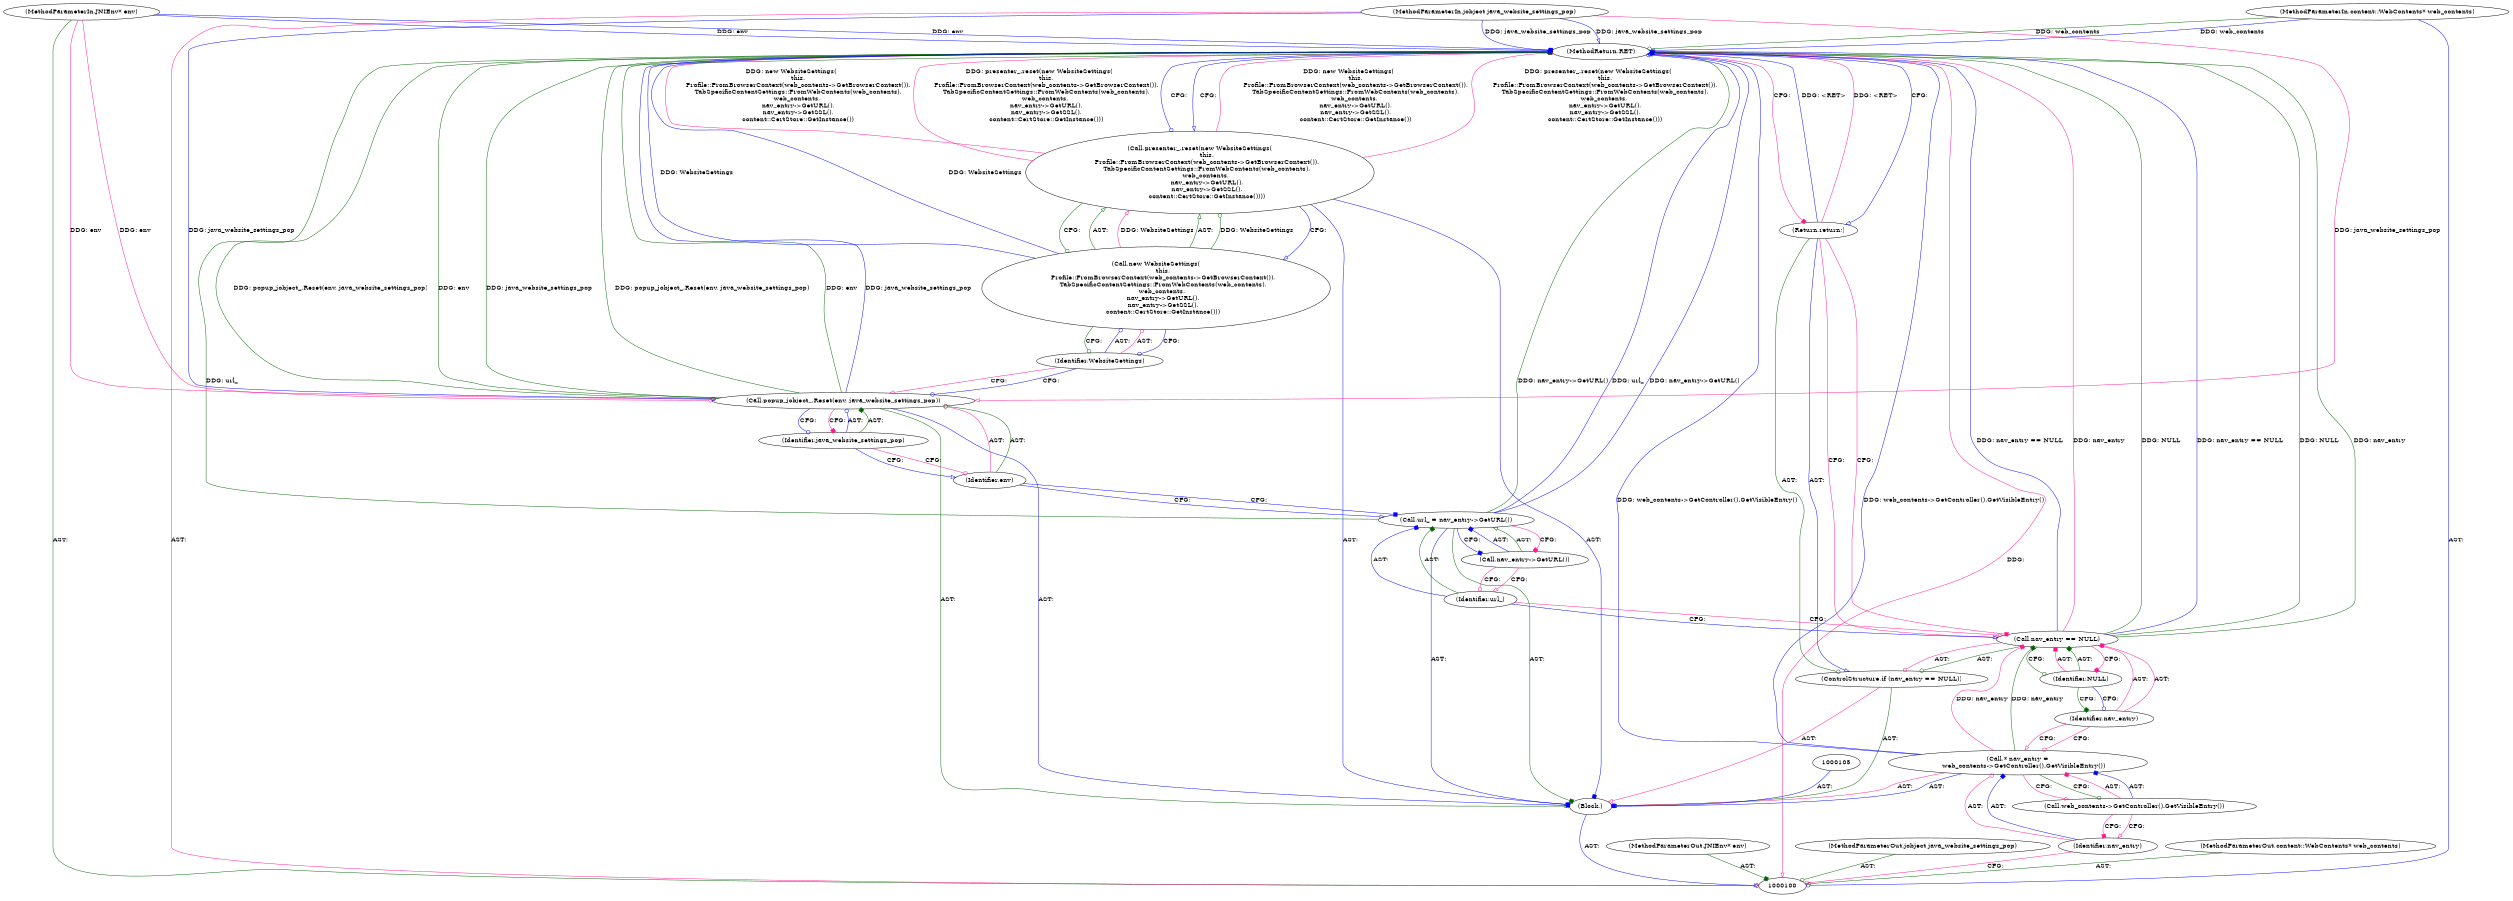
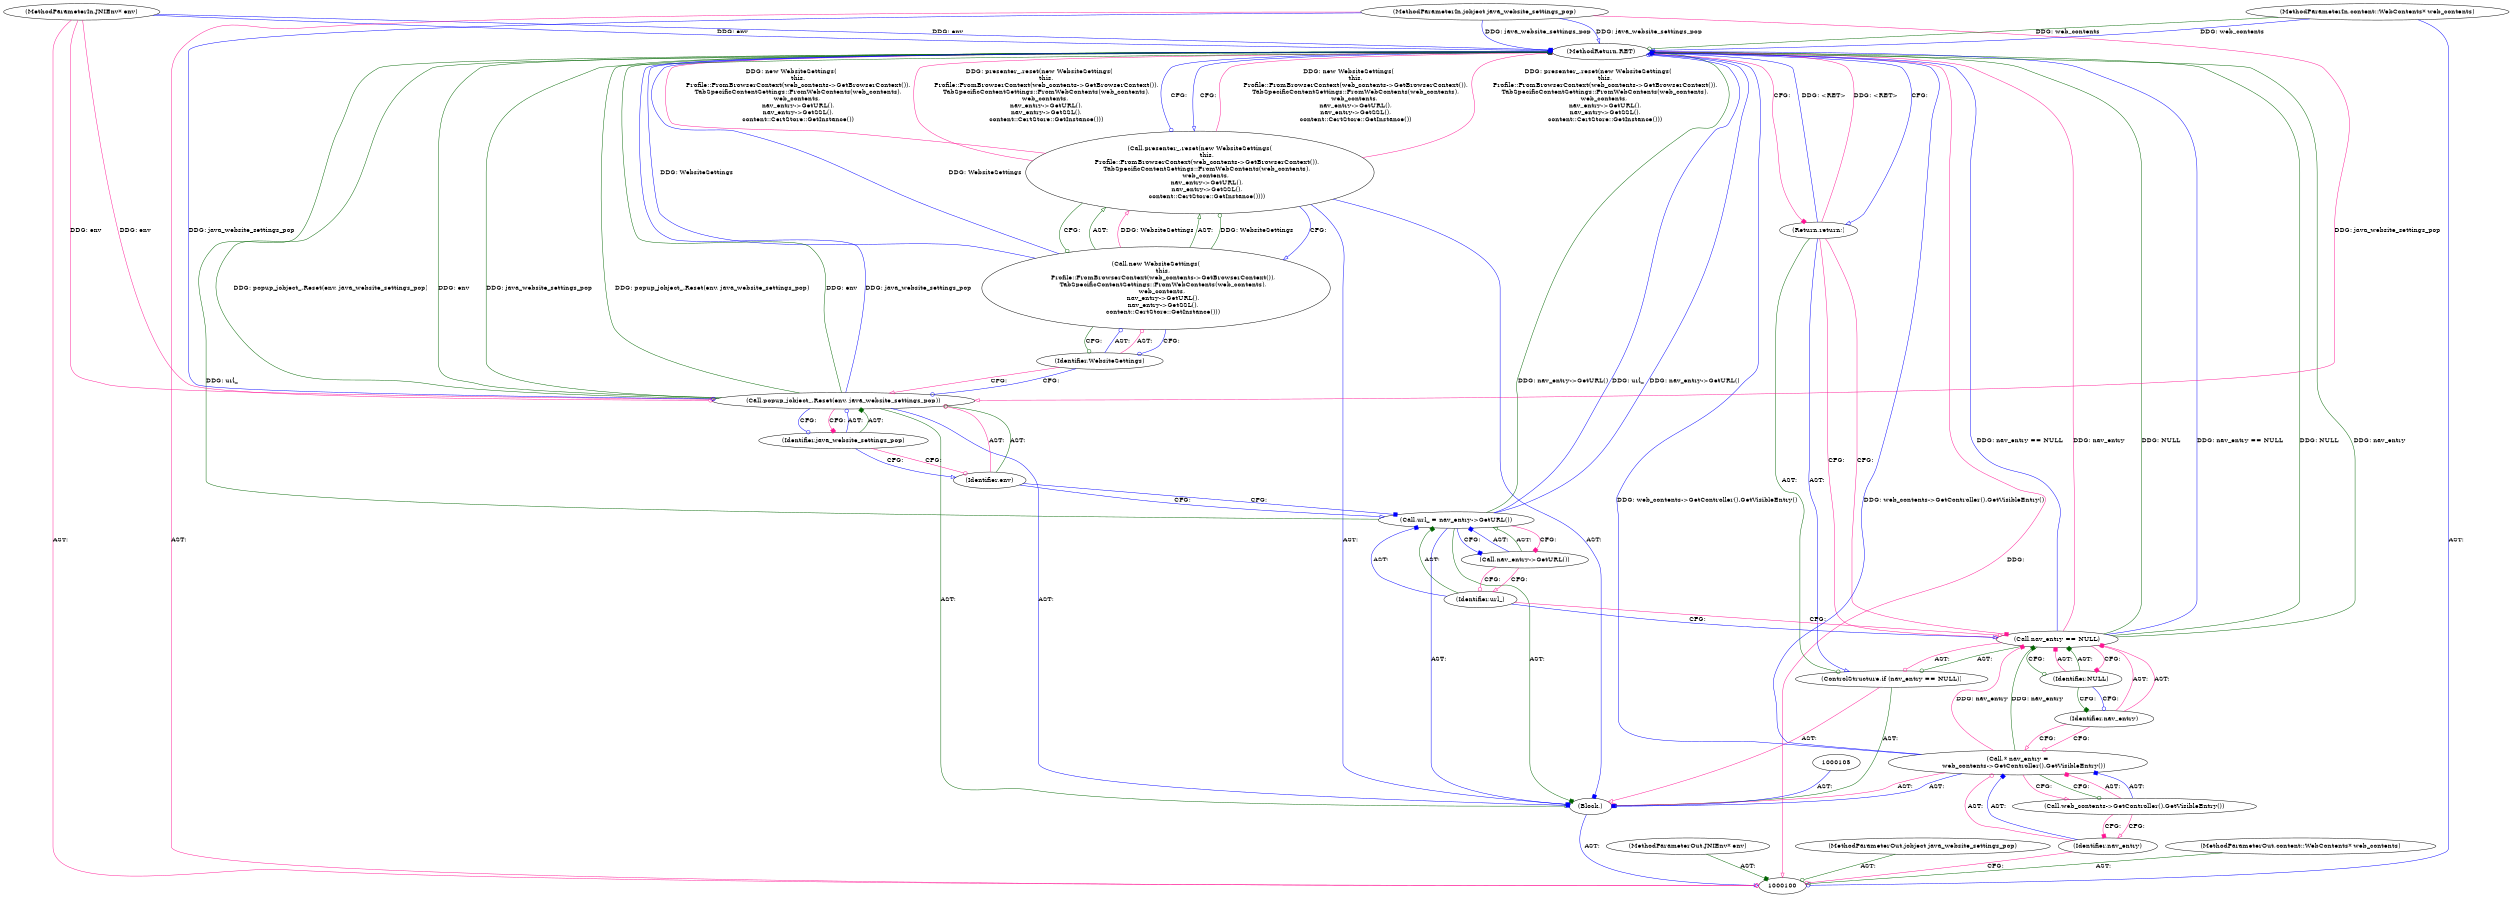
edge "(MethodParameterIn,JNIEnv* env)" -> "1000100": color darkgreen -> deeppink
